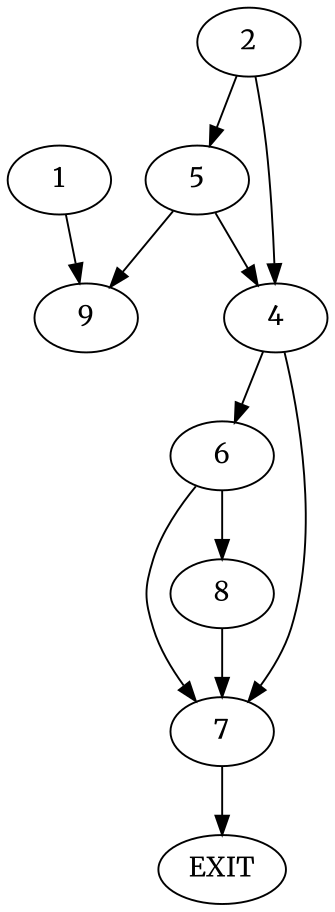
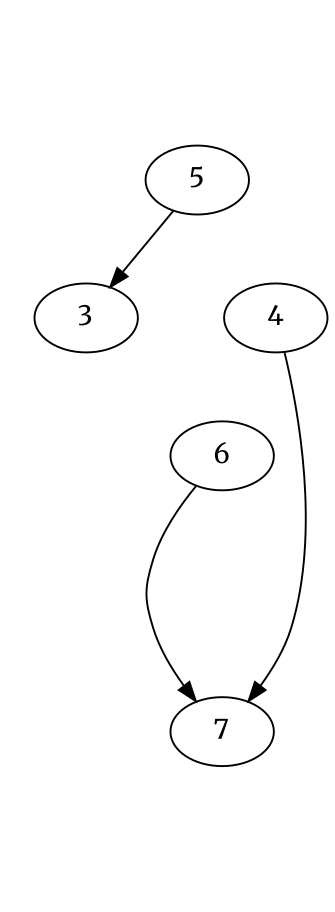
node "2": removed
node "1": removed
edge "5" -> "4": removed
node "9": label "9" -> "3"
edge "4" -> "6": removed
node "8": removed
node "EXIT": removed
